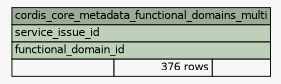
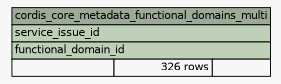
node "cordis_core_metadata_functional_domains_multi": text "376 rows" -> "326 rows"
